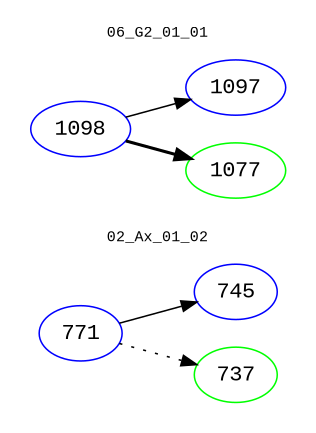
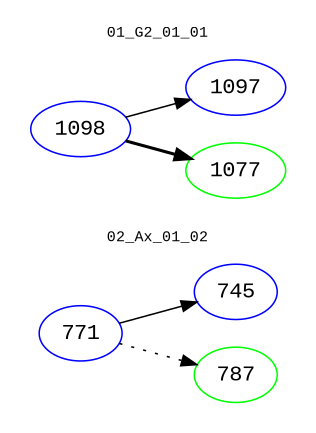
cluster "06_G2_01_01": label "06_G2_01_01" -> "01_G2_01_01"
node "737": label "737" -> "787"
